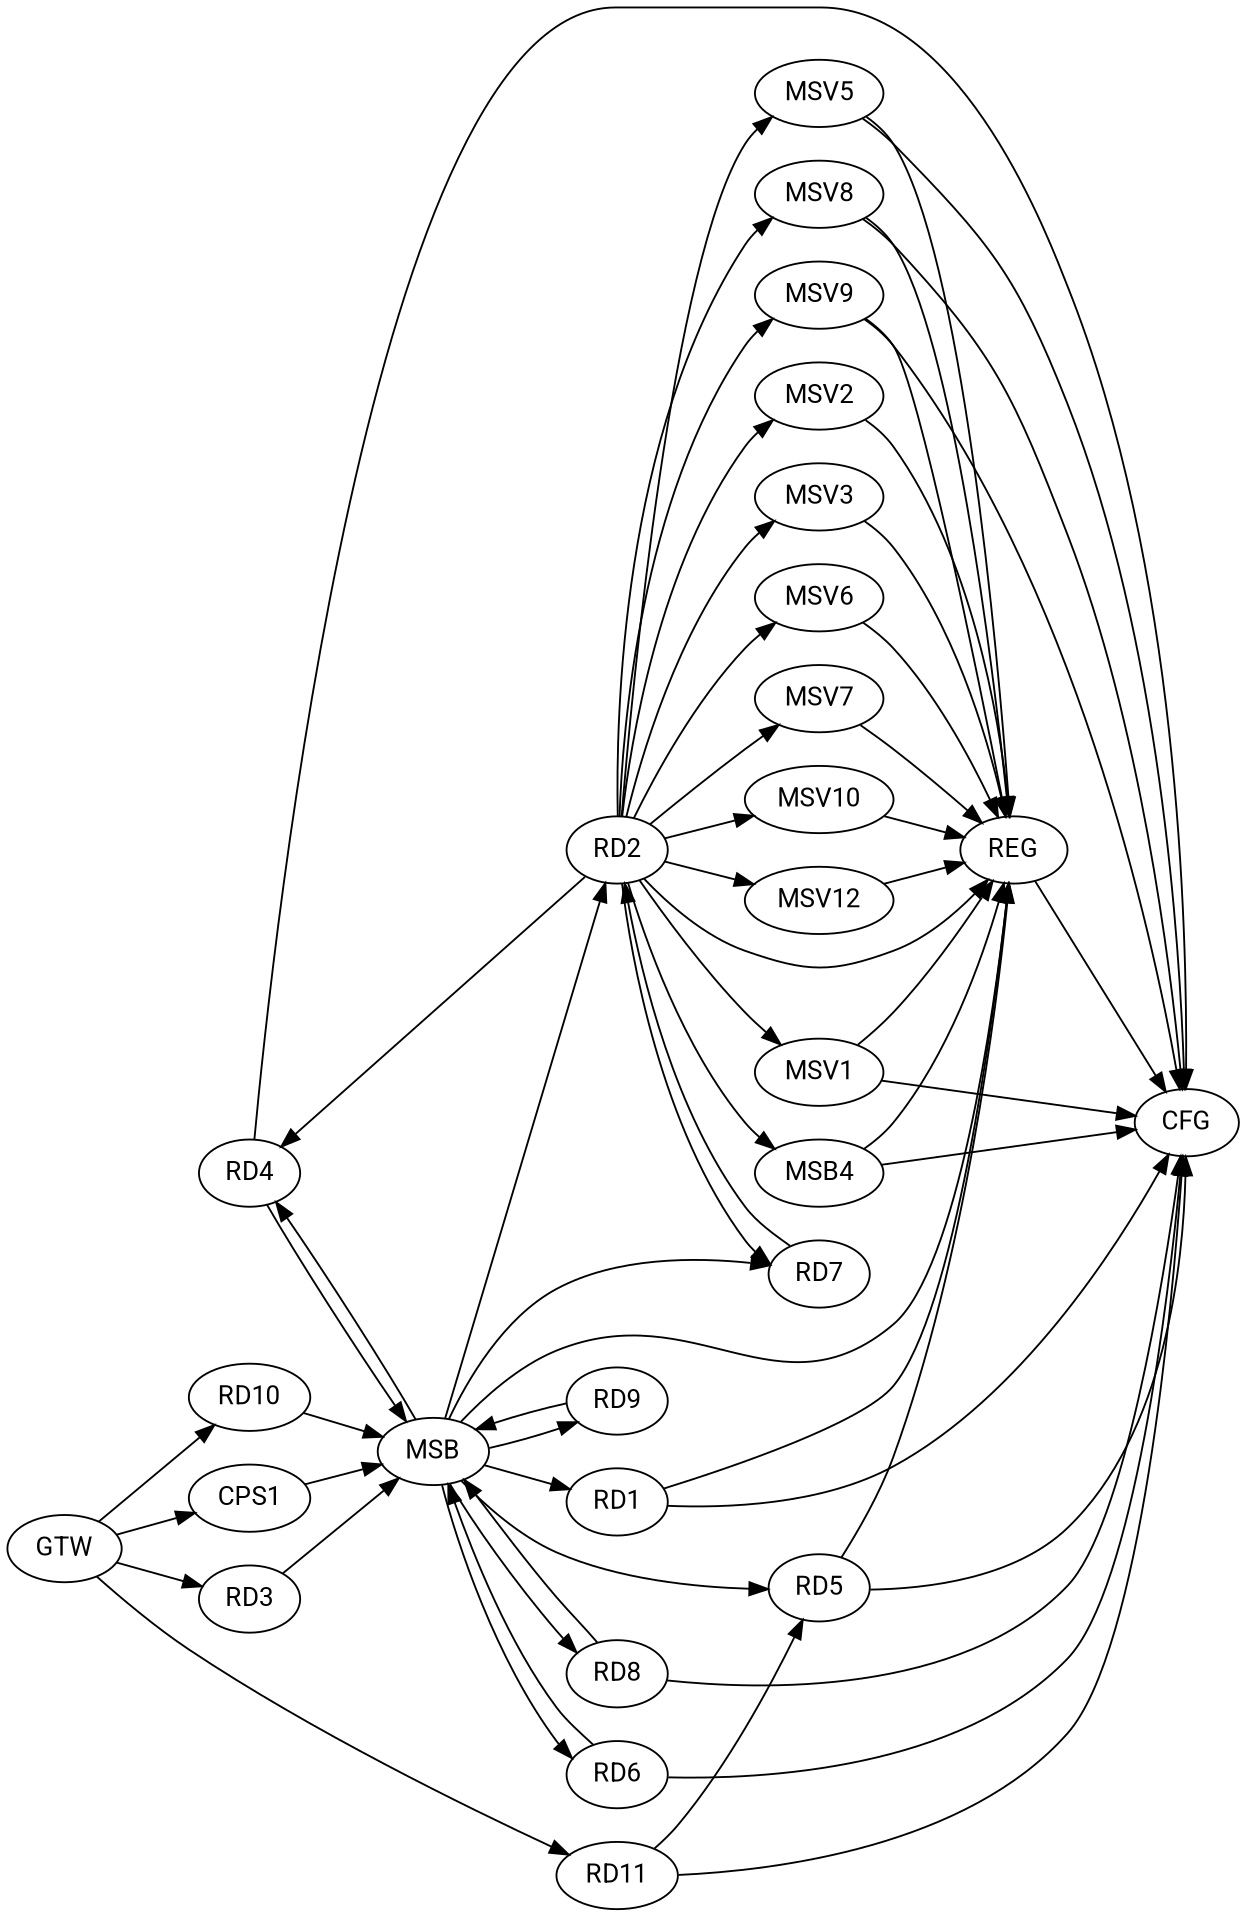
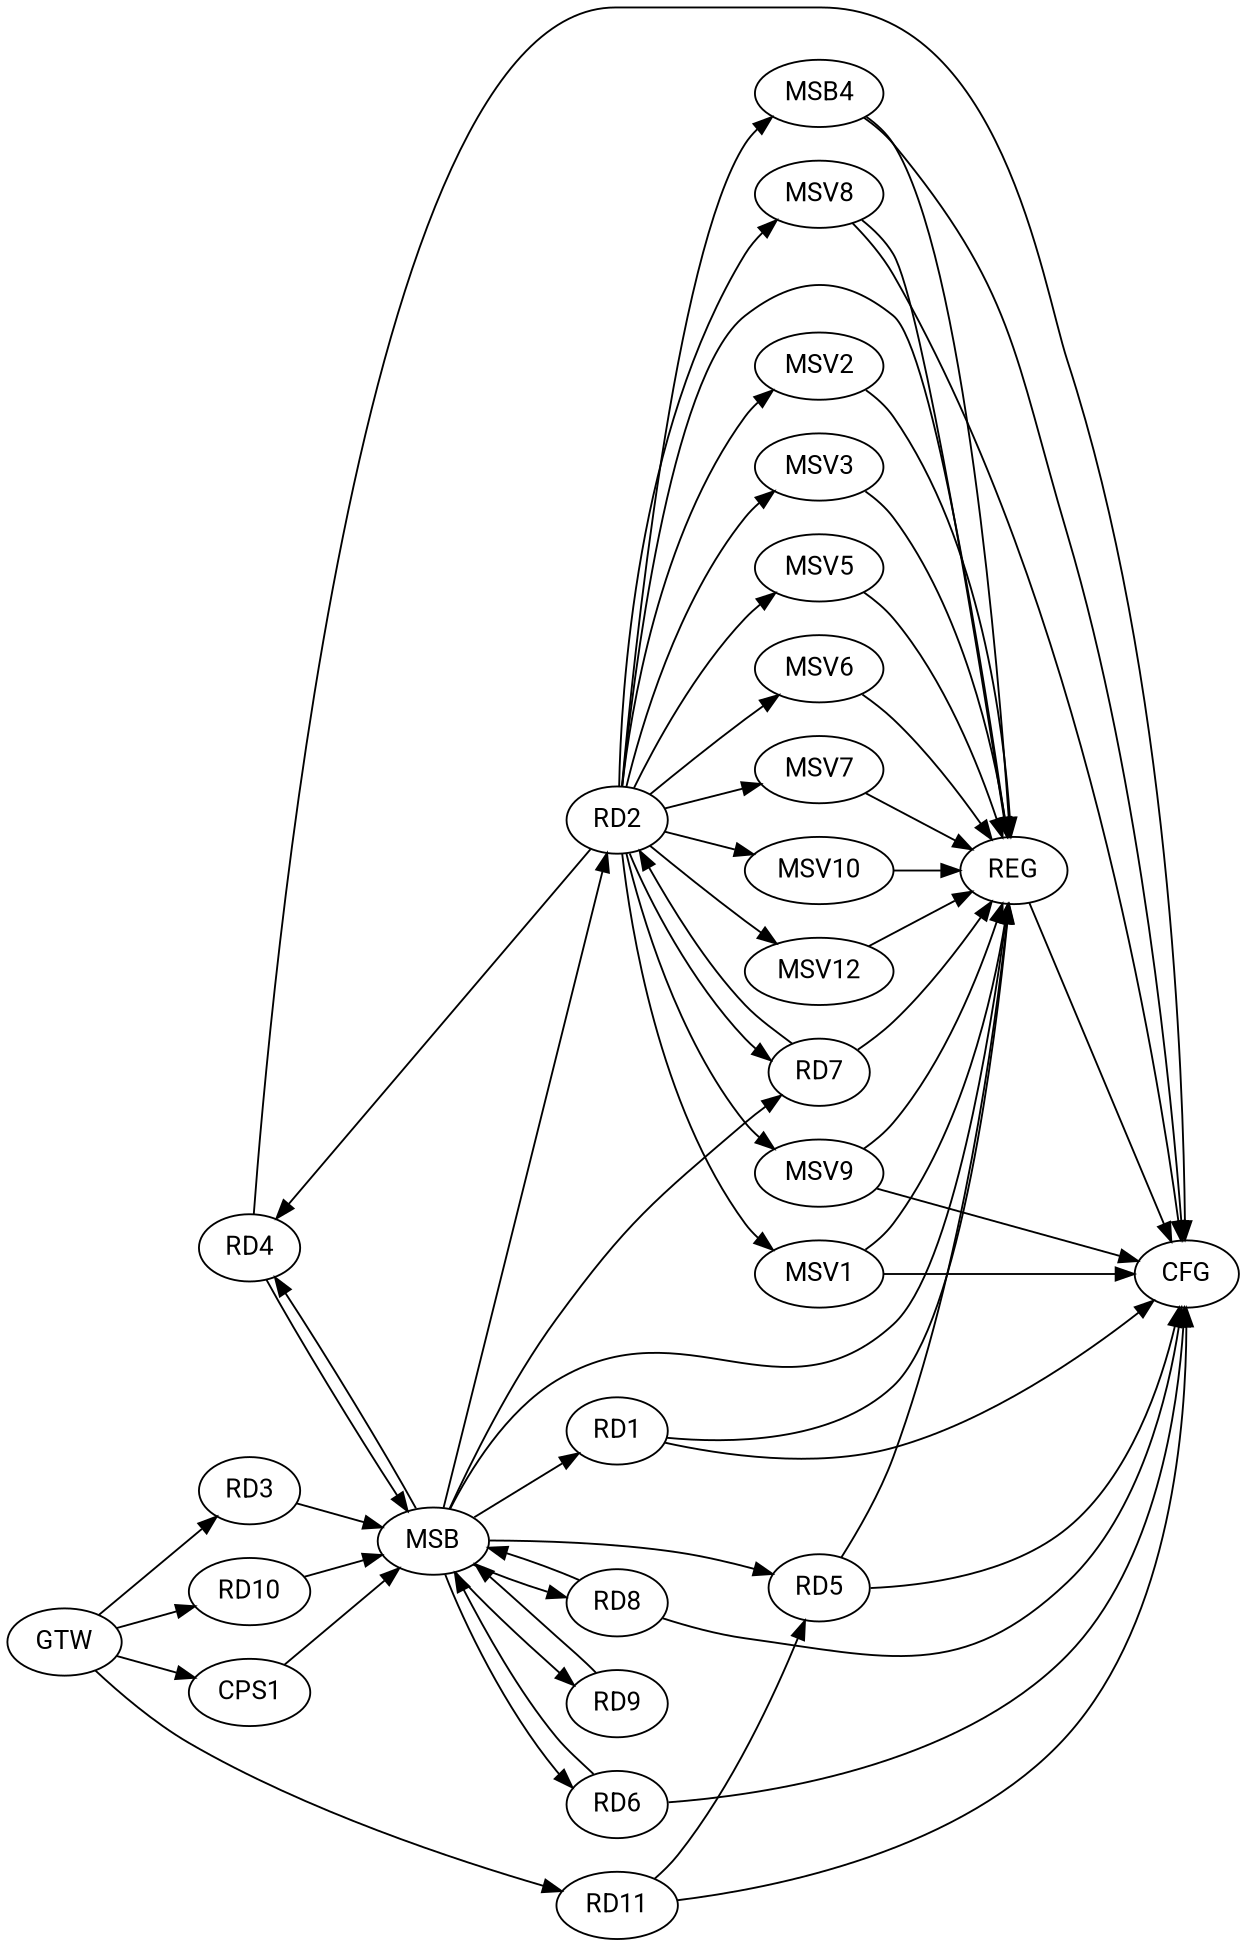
edge "MSV5" -> "CFG": removed
edge "RD7" -> "REG": added
